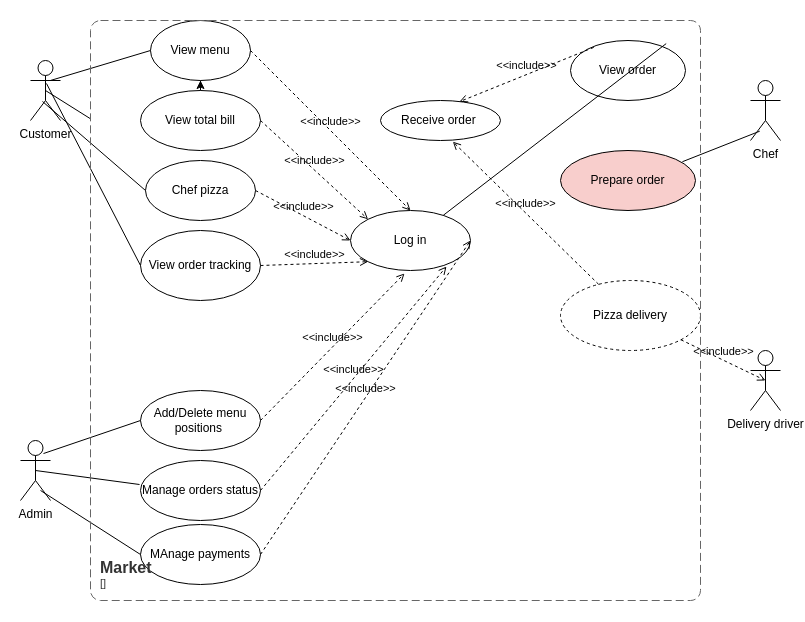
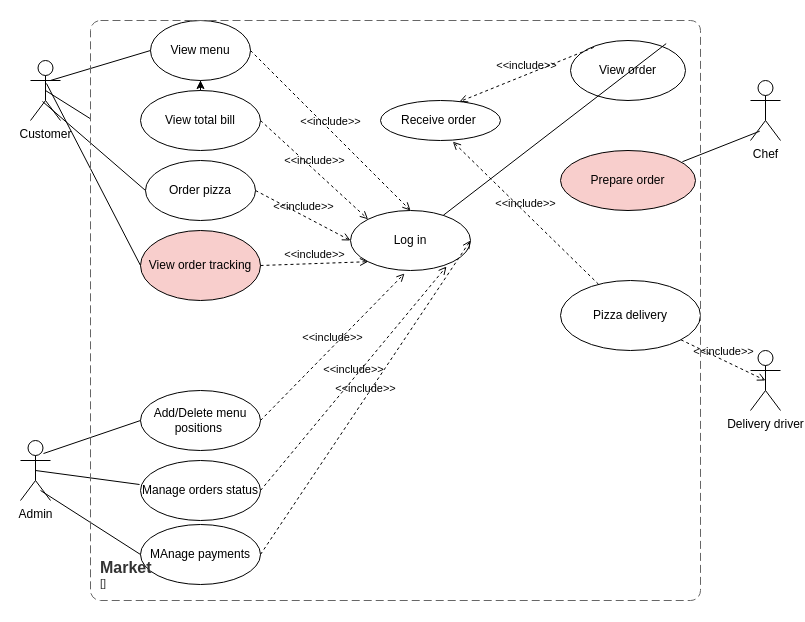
node "Chef pizza": label "Chef pizza" -> "Order pizza"
node "View order tracking": fillcolor #ffffff -> #f8cecc
node "Pizza delivery": style dashed -> solid
